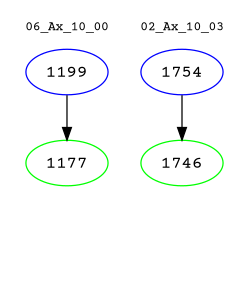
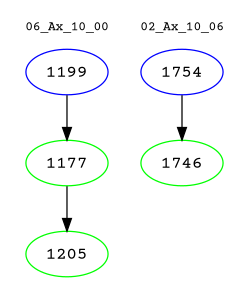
cluster "02_Ax_10_03": label "02_Ax_10_03" -> "02_Ax_10_06"
node "1205": added
